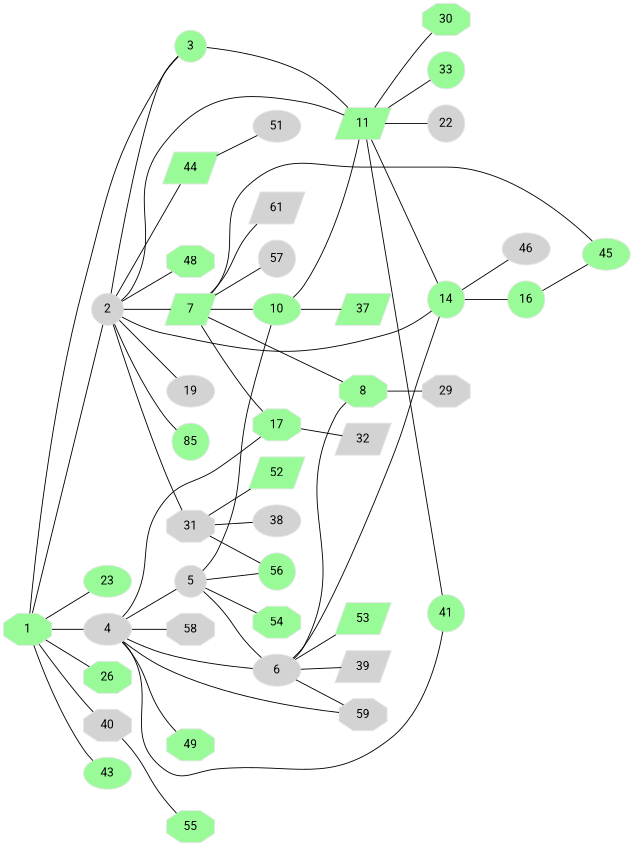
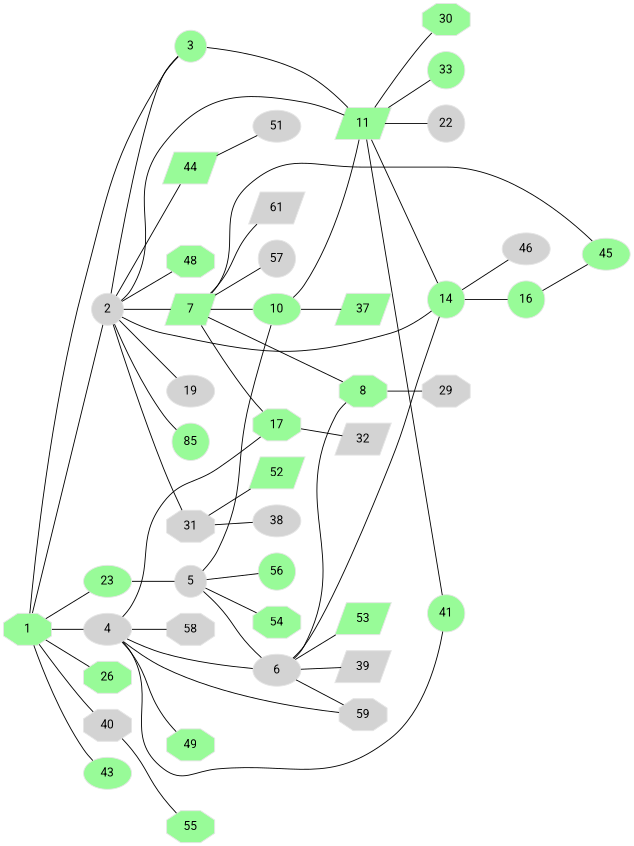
edge "31" -- "56": removed
edge "5" -- "4": now "5" -- "23"
